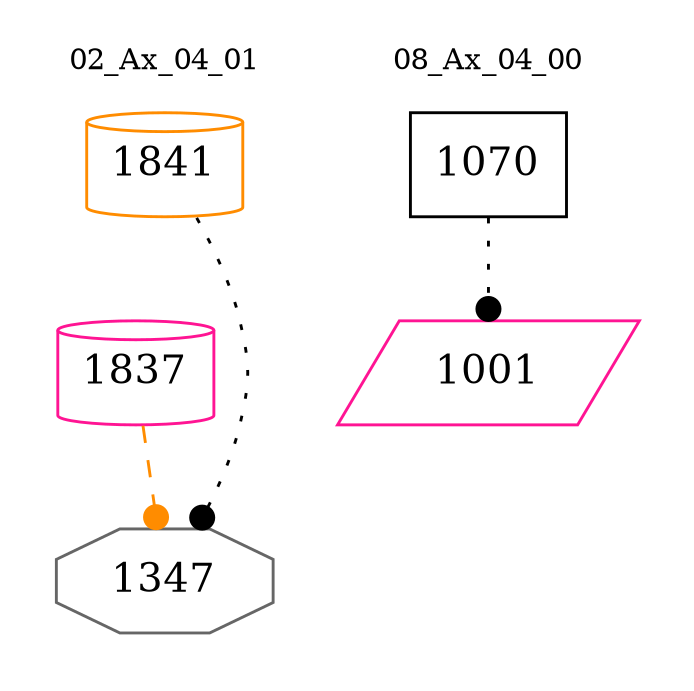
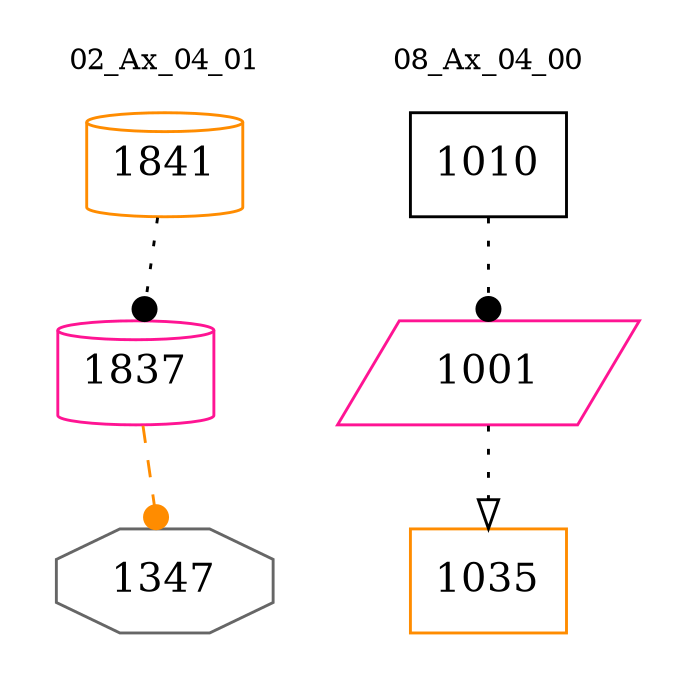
node "1070": label "1070" -> "1010"
edge "1841" -> "1347": now "1841" -> "1837"
node "1035": added
